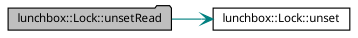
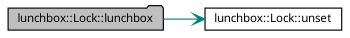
node "lunchbox::Lock::unsetRead": label "lunchbox::Lock::unsetRead" -> "lunchbox::Lock::lunchbox"
